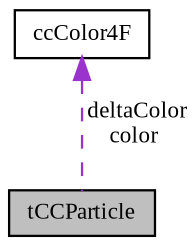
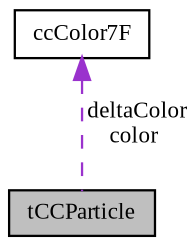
node "ccColor4F": label "ccColor4F" -> "ccColor7F"
